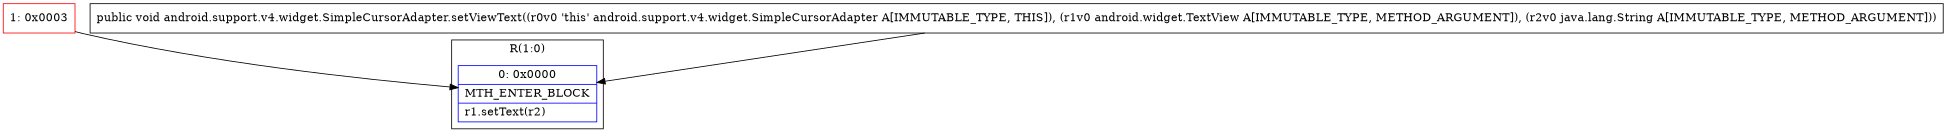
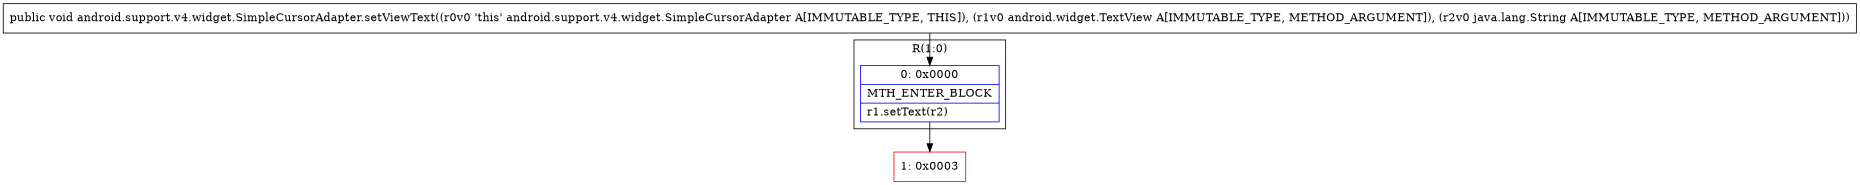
edge "1: 0x0003" -> "0: 0x0000": reversed
